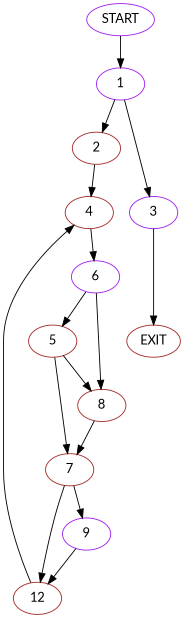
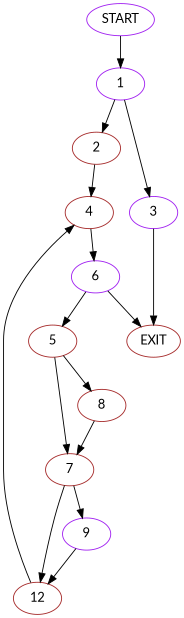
edge "6" -> "8": now "6" -> "EXIT"
